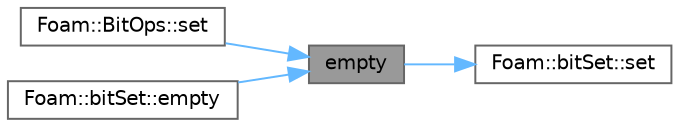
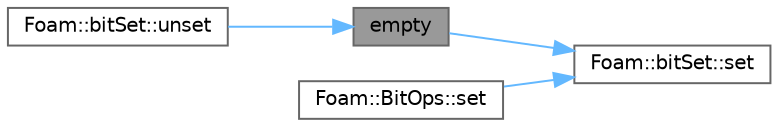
edge "Foam::BitOps::set" -> "empty": now "Foam::BitOps::set" -> "Foam::bitSet::set"
node "Foam::bitSet::empty": label "Foam::bitSet::empty" -> "Foam::bitSet::unset"
